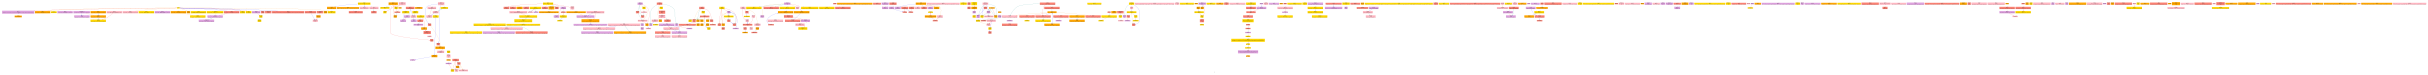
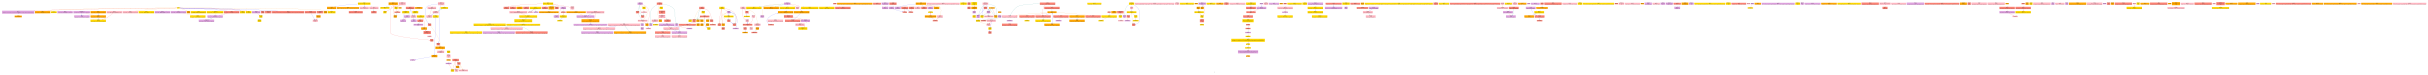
node "NodeID: 161": fillcolor salmon -> orange
node "NodeID: 111": fillcolor orange -> plum
